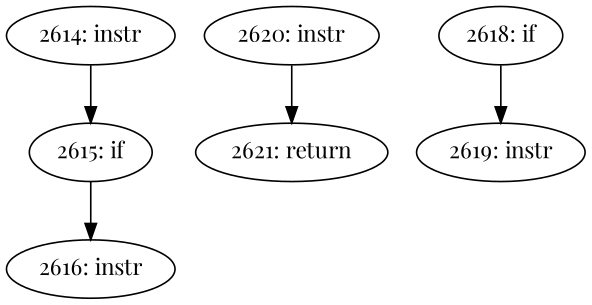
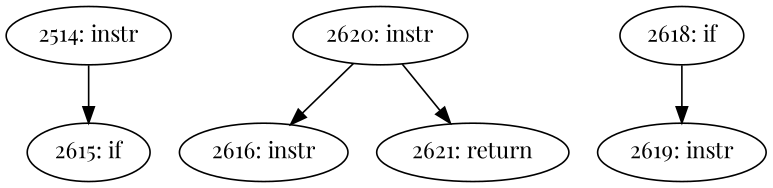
node "2614: instr": label "2614: instr" -> "2514: instr"
edge "2615: if" -> "2616: instr": now "2620: instr" -> "2616: instr"
